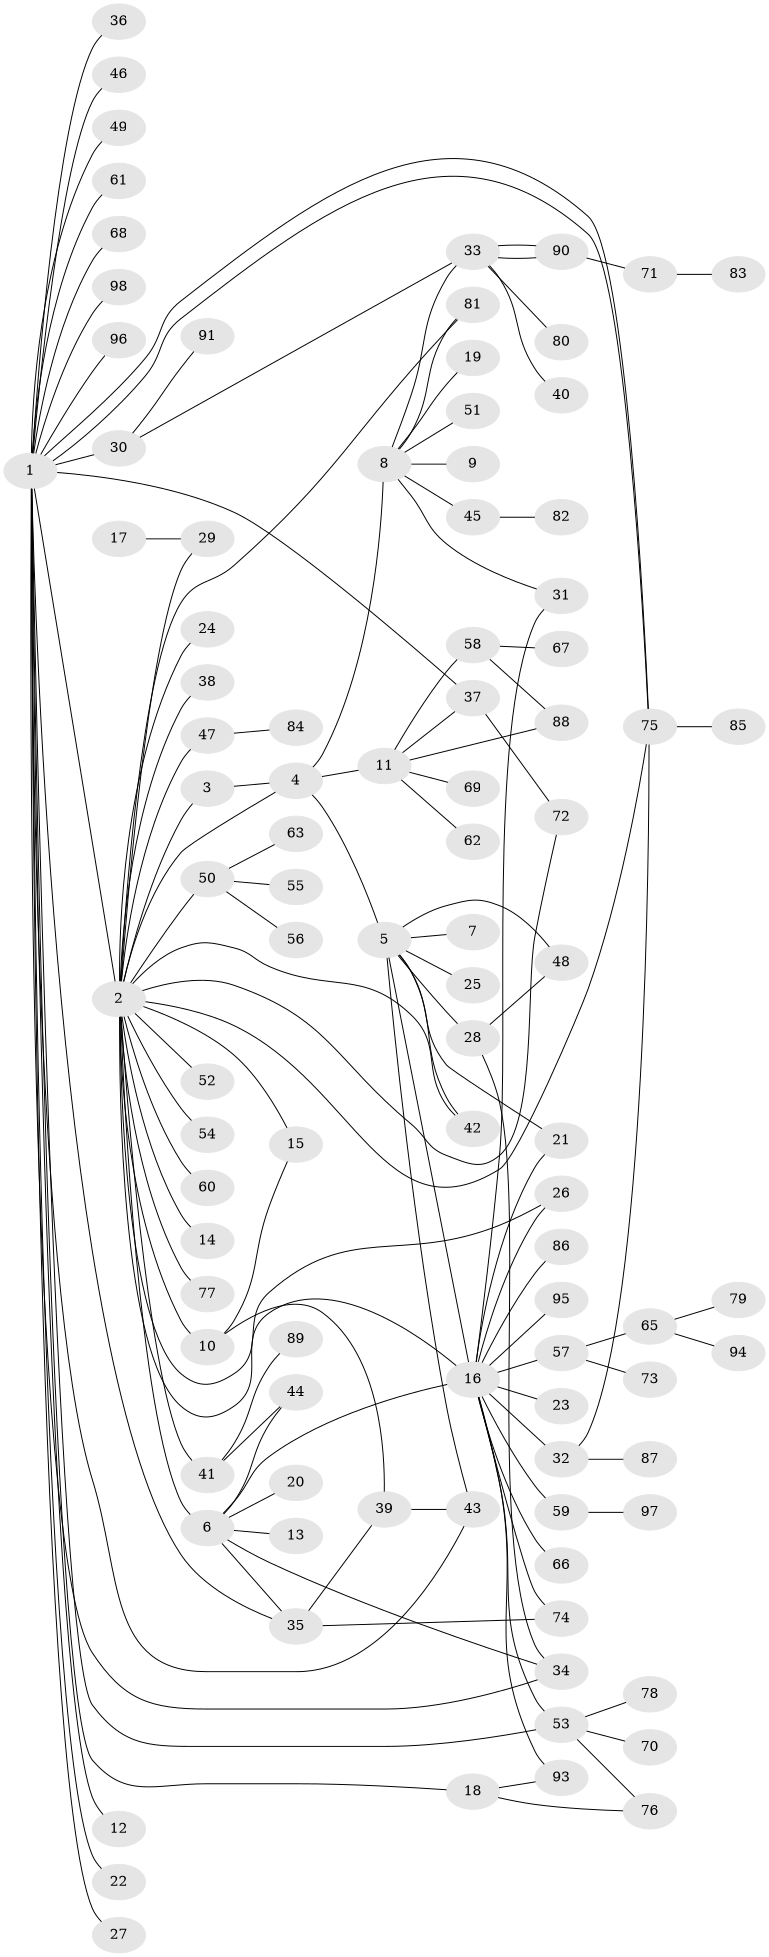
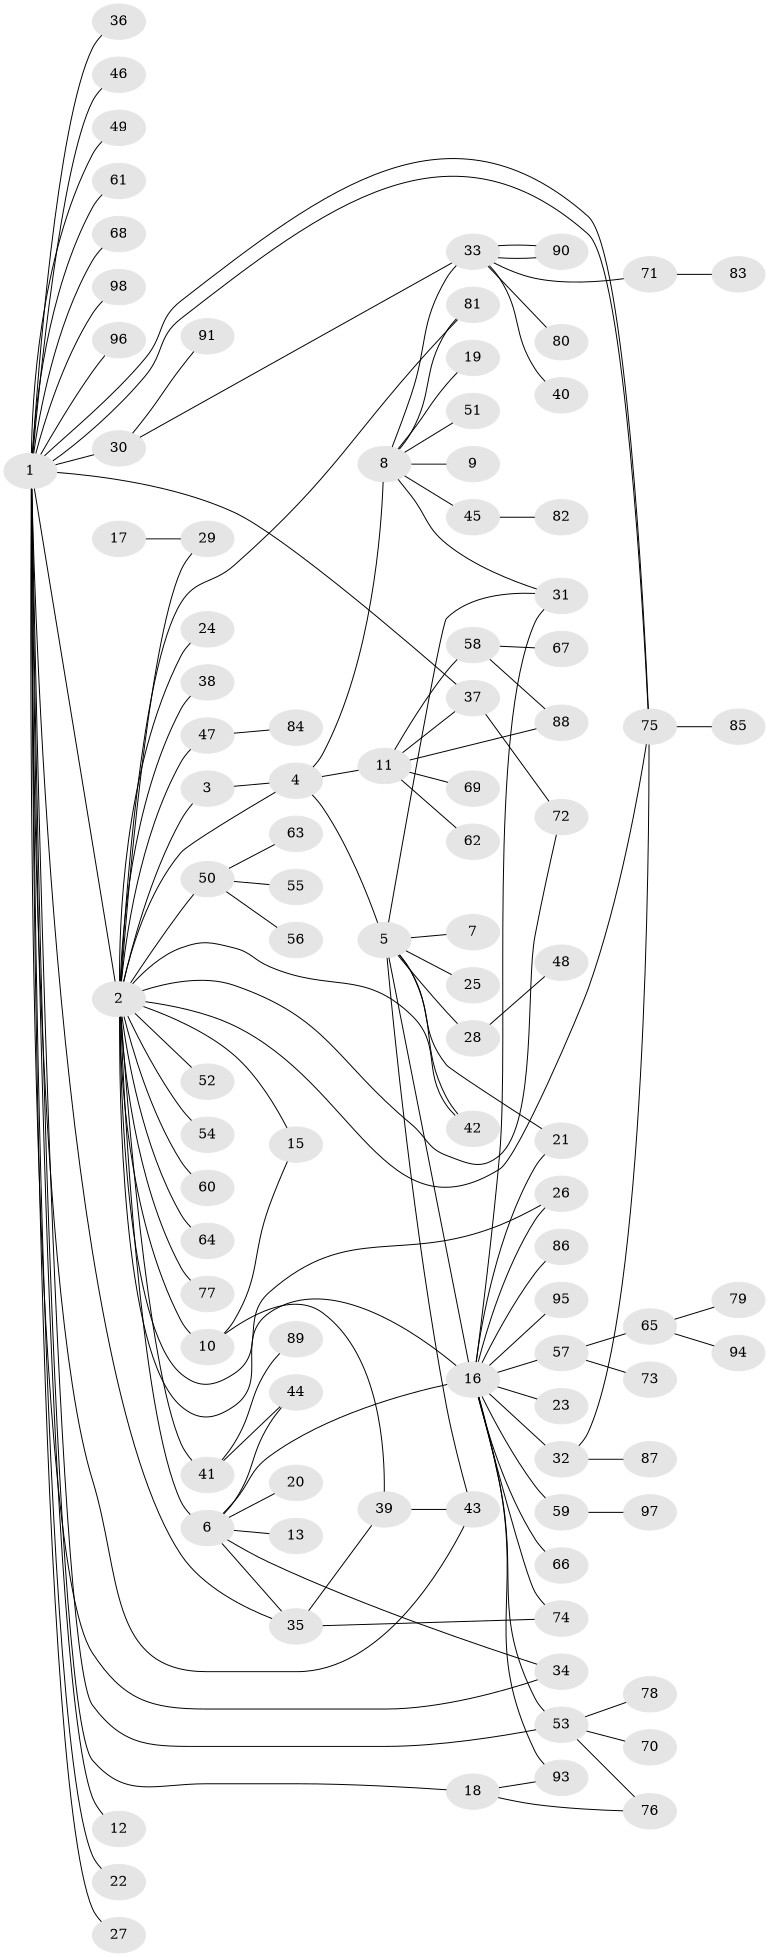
edge "90" -- "71": now "33" -- "71"
edge "5" -- "48": now "5" -- "31"
node "14": label "14" -> "64"
edge "28" -- "34": removed
